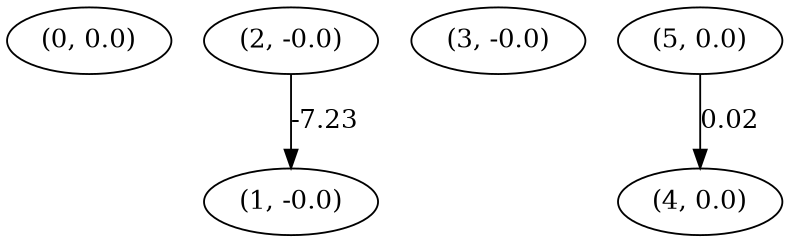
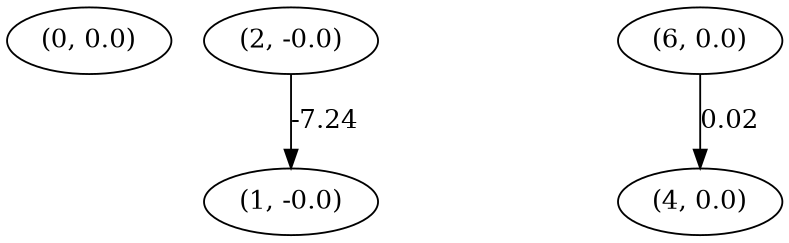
node "(3, -0.0)": removed
node "(5, 0.0)": label "(5, 0.0)" -> "(6, 0.0)"
edge "(2, -0.0)" -> "(1, -0.0)": label "-7.23" -> "-7.24"
